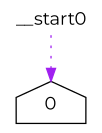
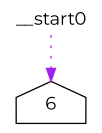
node "0": label "0" -> "6"
